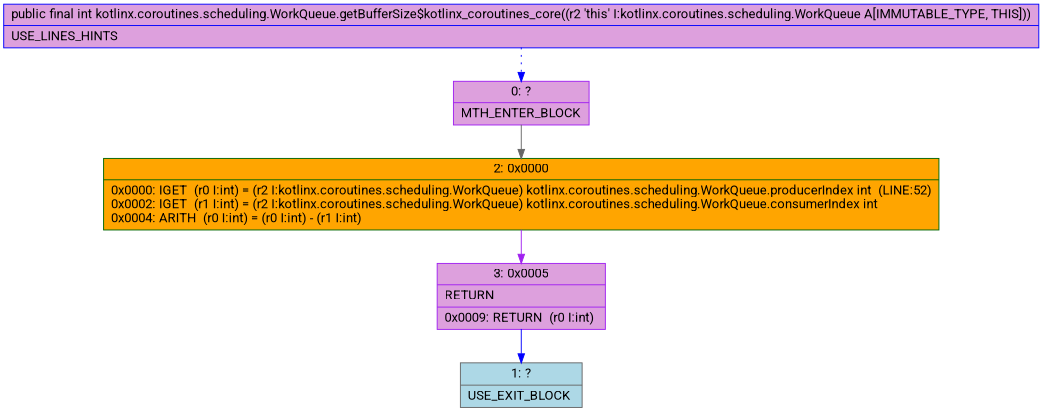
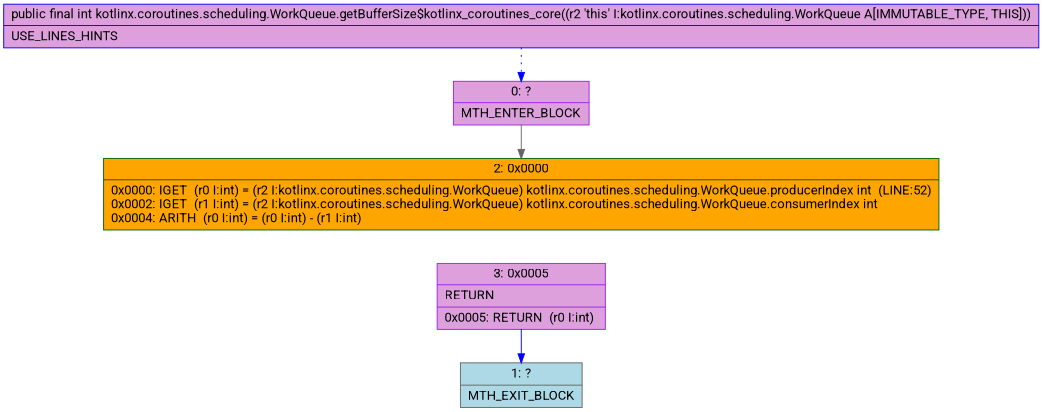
edge "2: 0x0000" -> "3: 0x0005": removed
node "3: 0x0005": text "0x0009: RETURN  (r0 I:int)" -> "0x0005: RETURN  (r0 I:int)"
node "1: ?": text "USE_EXIT_BLOCK" -> "MTH_EXIT_BLOCK"
